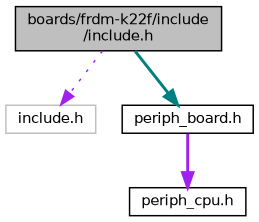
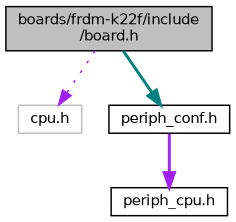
node "boards/frdm-k22f/include /include.h": label "boards/frdm-k22f/include /include.h" -> "boards/frdm-k22f/include /board.h"
node "include.h": label "include.h" -> "cpu.h"
node "periph_board.h": label "periph_board.h" -> "periph_conf.h"
